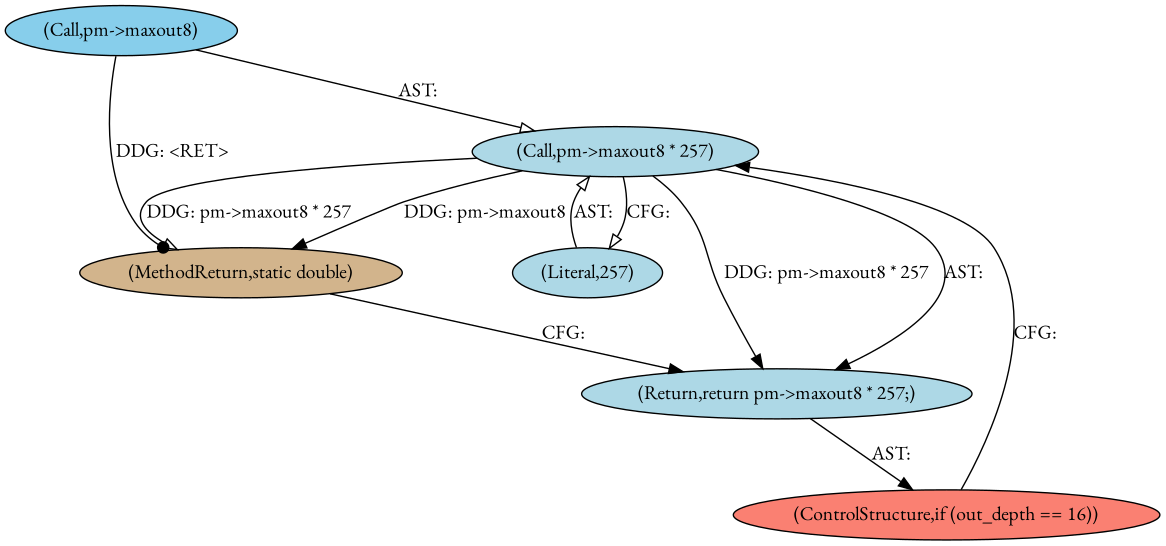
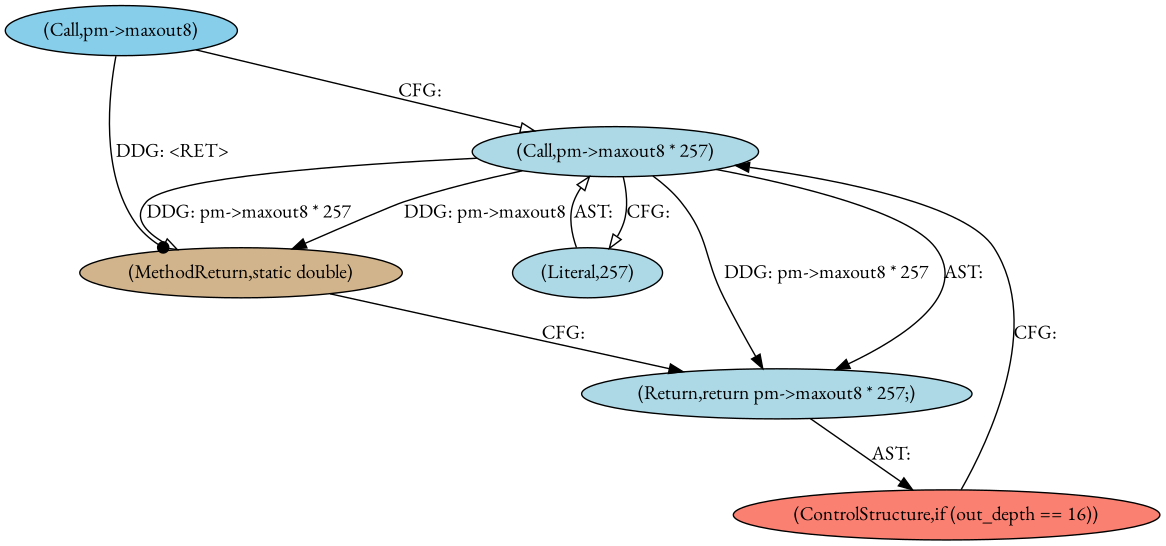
edge "(Call,pm->maxout8)" -> "(Call,pm->maxout8 * 257)": label "AST: " -> "CFG: "
